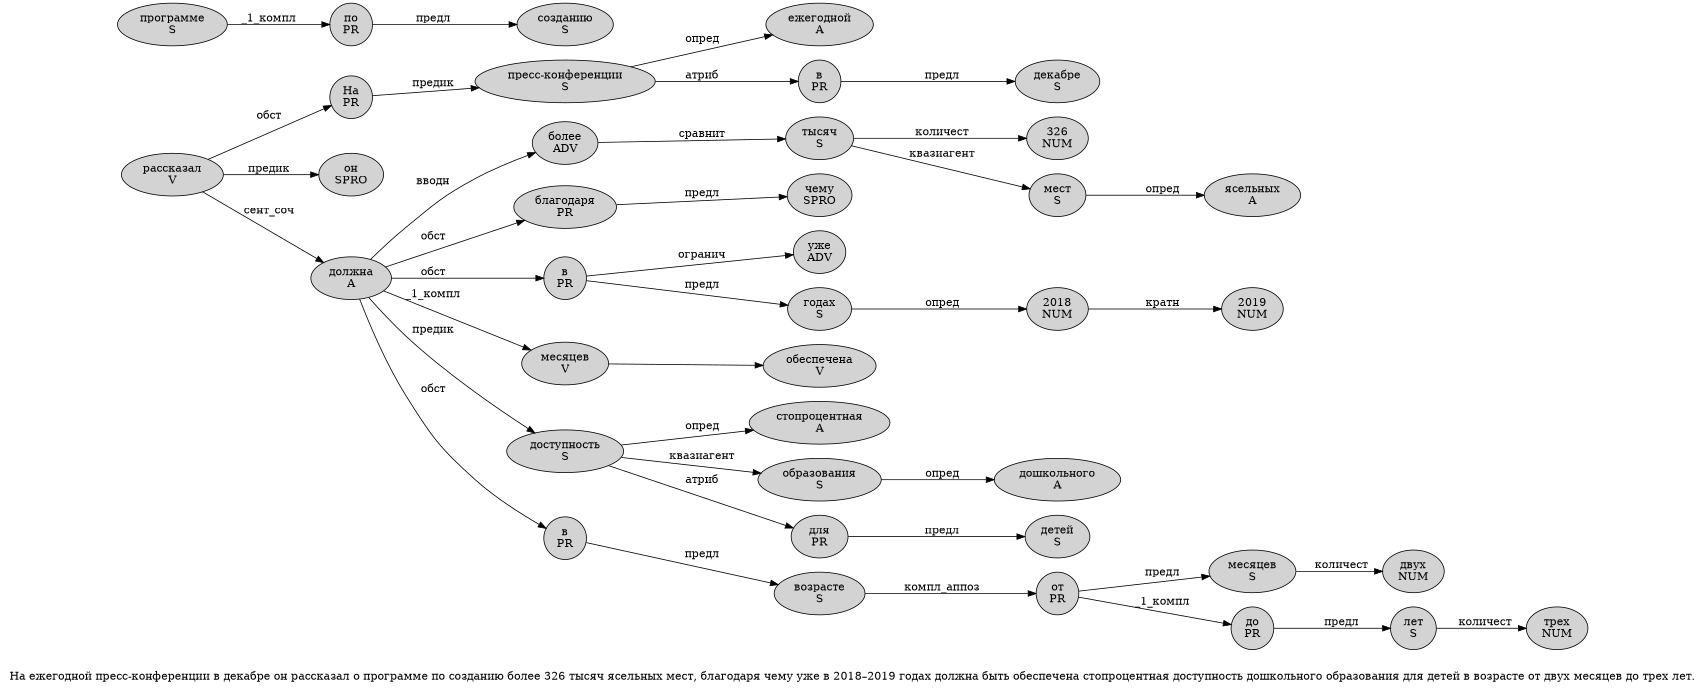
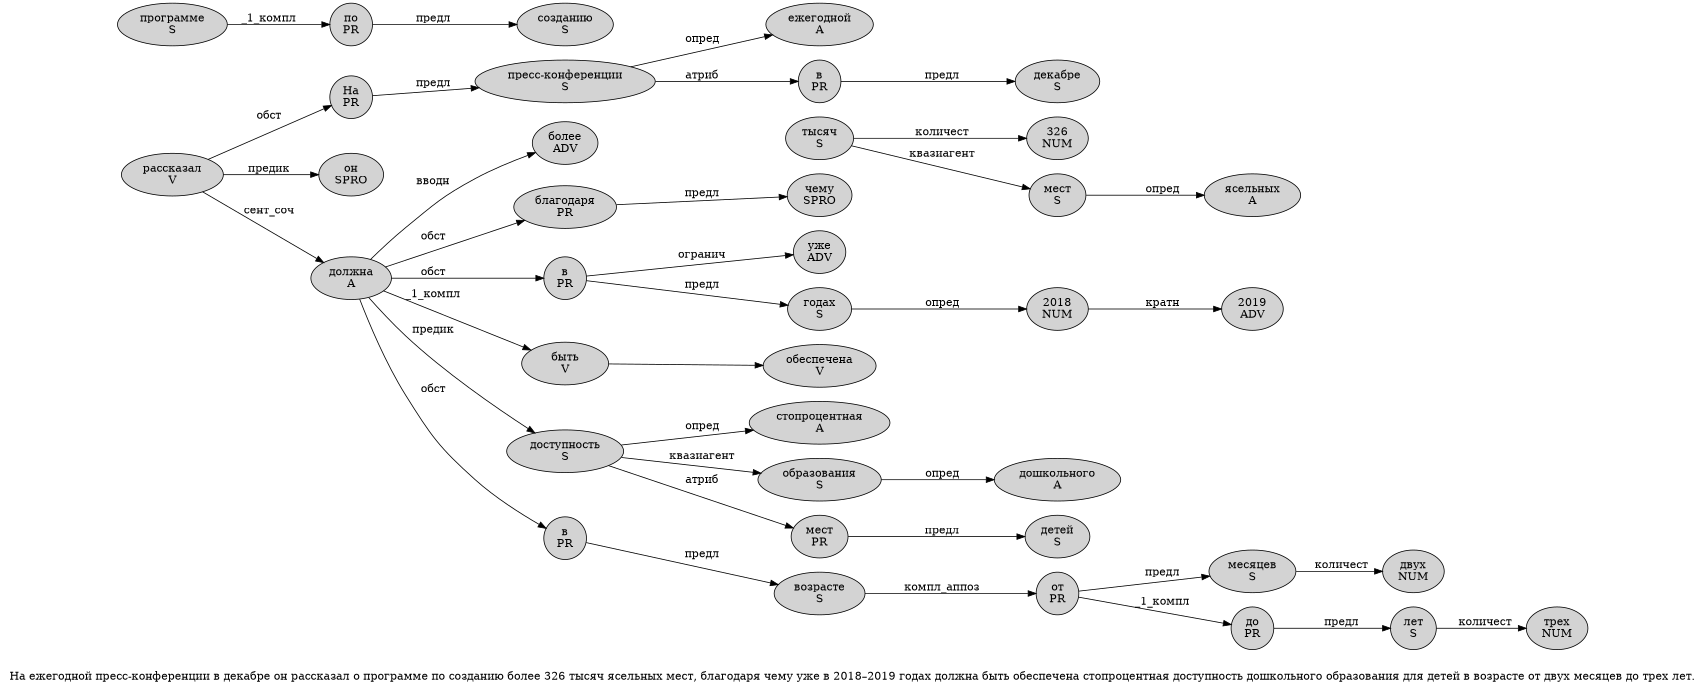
edge "На PR" -> "пресс-конференции S": label "предик" -> "предл"
edge "более ADV" -> "тысяч S": removed, label "сравнит"
node "2019 NUM": label "2019 NUM" -> "2019 ADV"
node "месяцев V": label "месяцев V" -> "быть V"
node "для PR": label "для PR" -> "мест PR"
